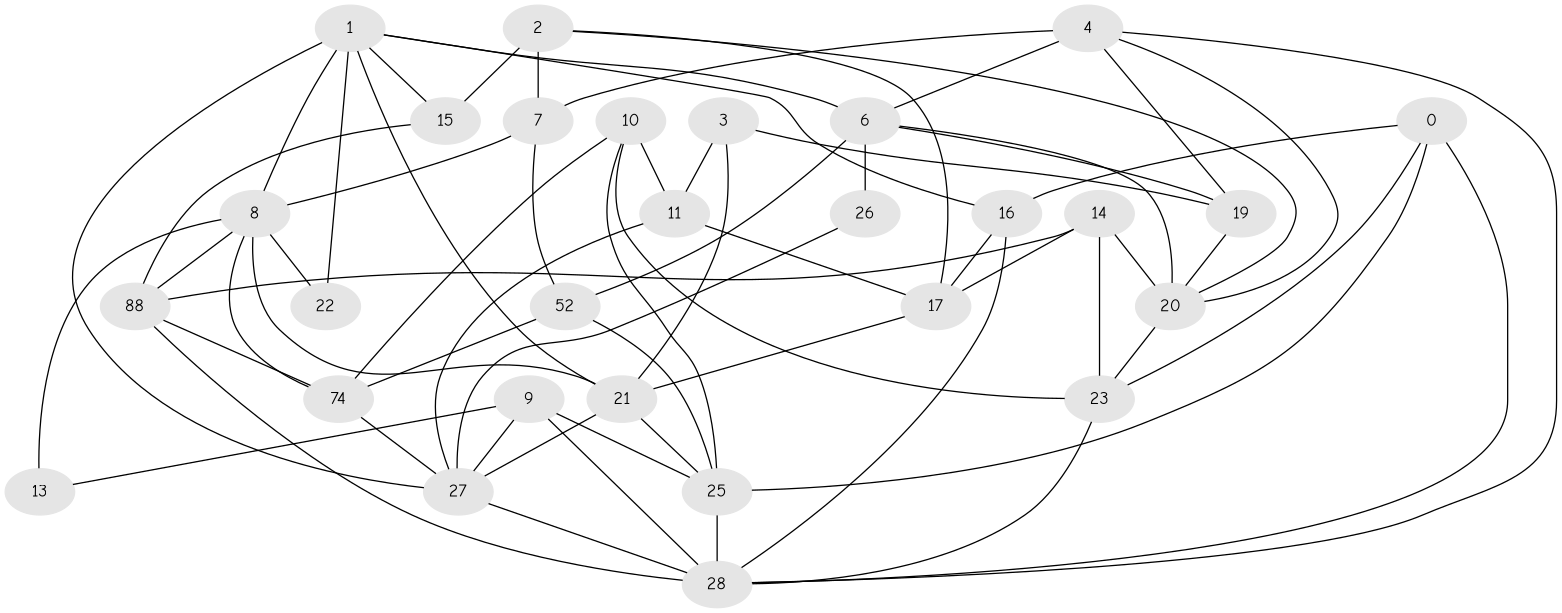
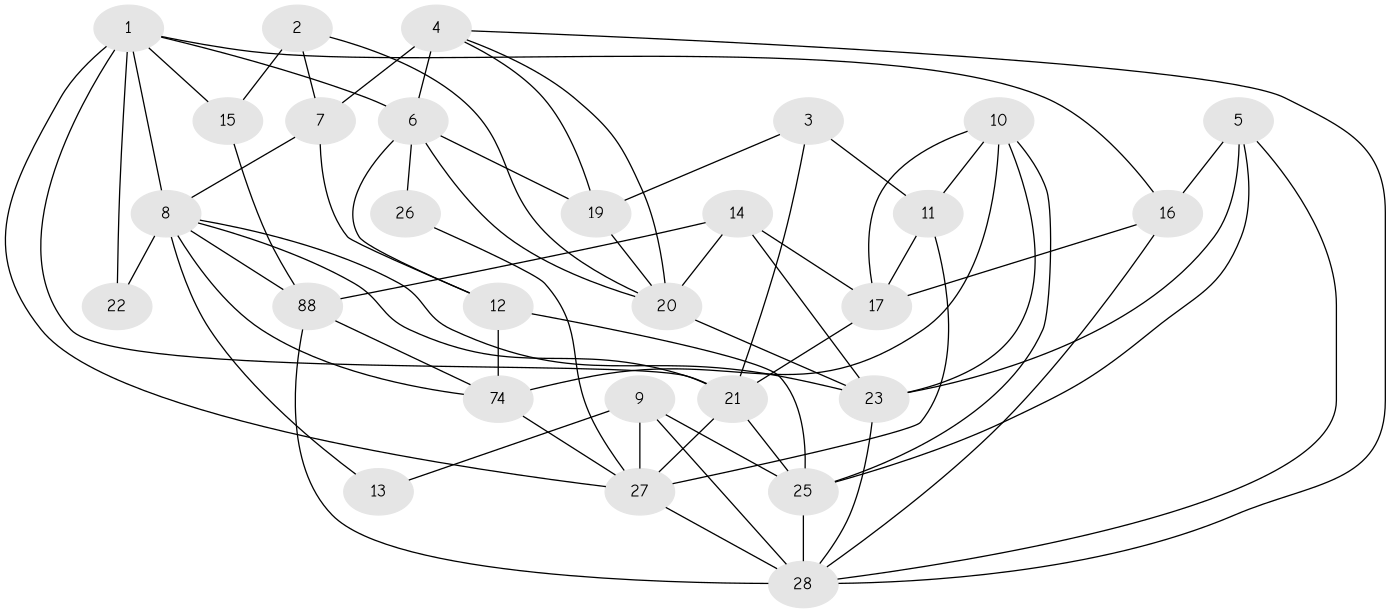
edge "2" -- "17": now "10" -- "17"
node "0": label "0" -> "5"
node "52": label "52" -> "12"
edge "8" -- "23": added
